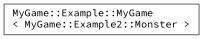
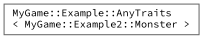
node "MyGame::Example::MyGame < MyGame::Example2::Monster >": label "MyGame::Example::MyGame < MyGame::Example2::Monster >" -> "MyGame::Example::AnyTraits < MyGame::Example2::Monster >"
